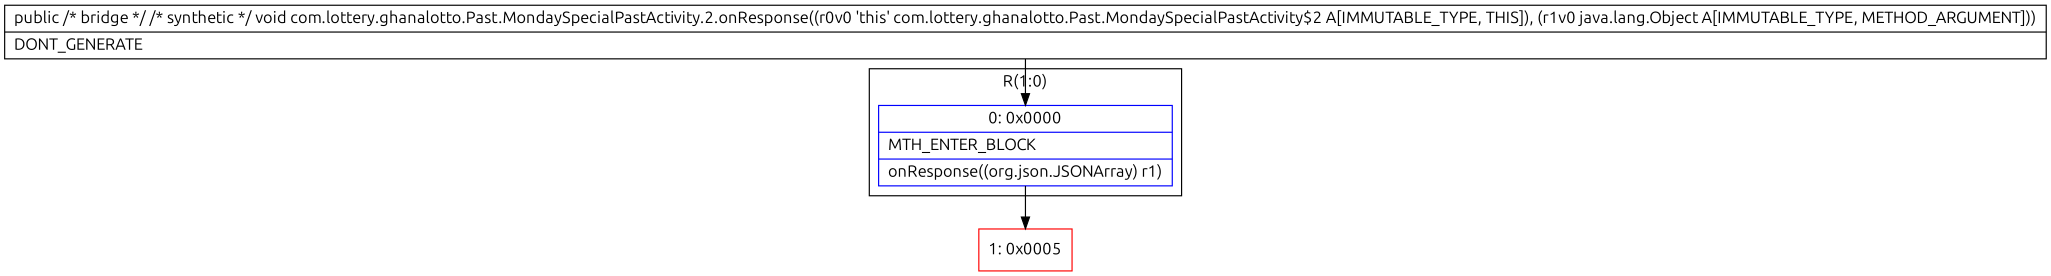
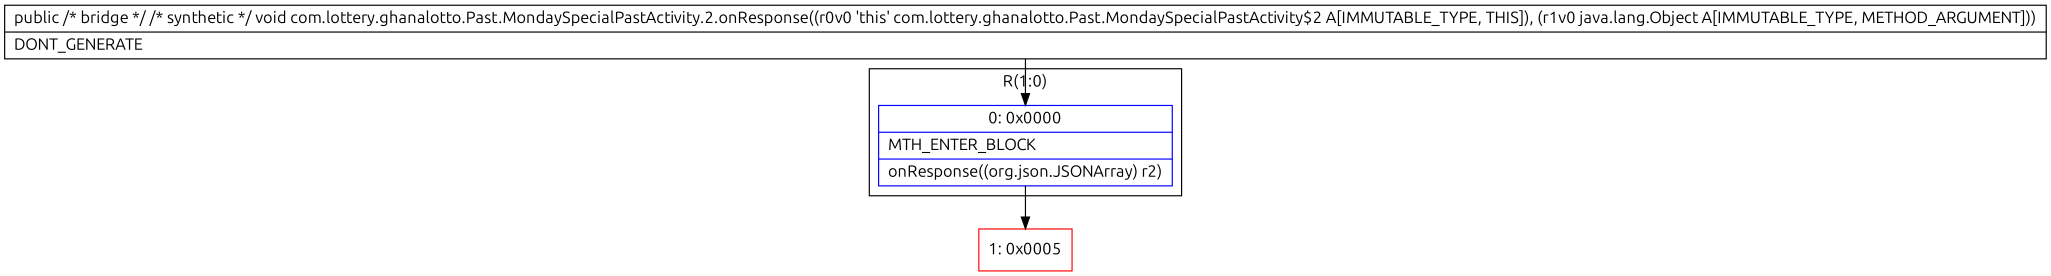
node "0: 0x0000": text "onResponse((org.json.JSONArray) r1)" -> "onResponse((org.json.JSONArray) r2)"
